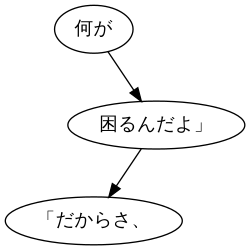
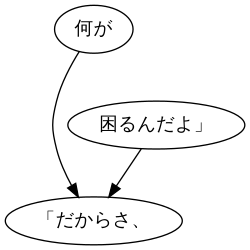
edge "何が" -> "困るんだよ」": now "何が" -> "「だからさ、"
